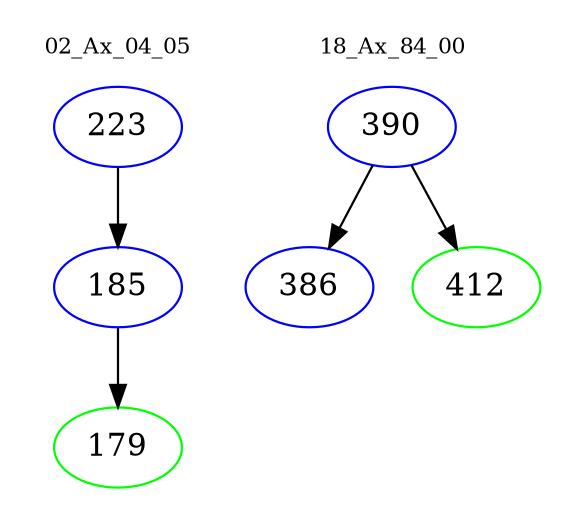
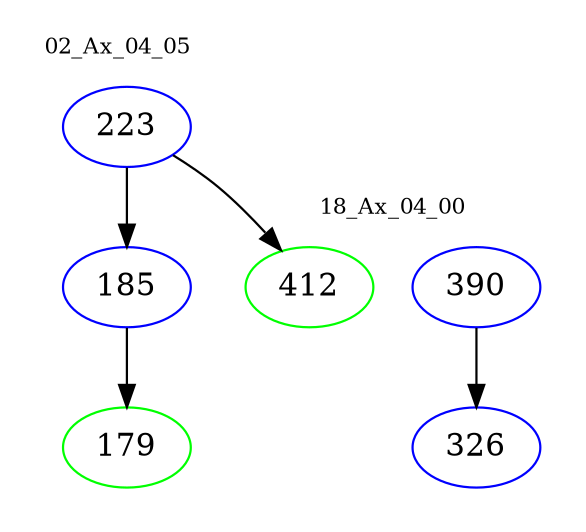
cluster "18_Ax_84_00": label "18_Ax_84_00" -> "18_Ax_04_00"
edge "390" -> "412": now "223" -> "412"
node "386": label "386" -> "326"
